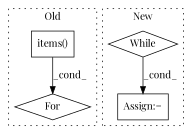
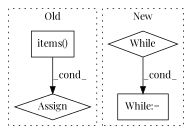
node "For": label "For" -> "Assign"
node "Assign:=": label "Assign:=" -> "While:="
